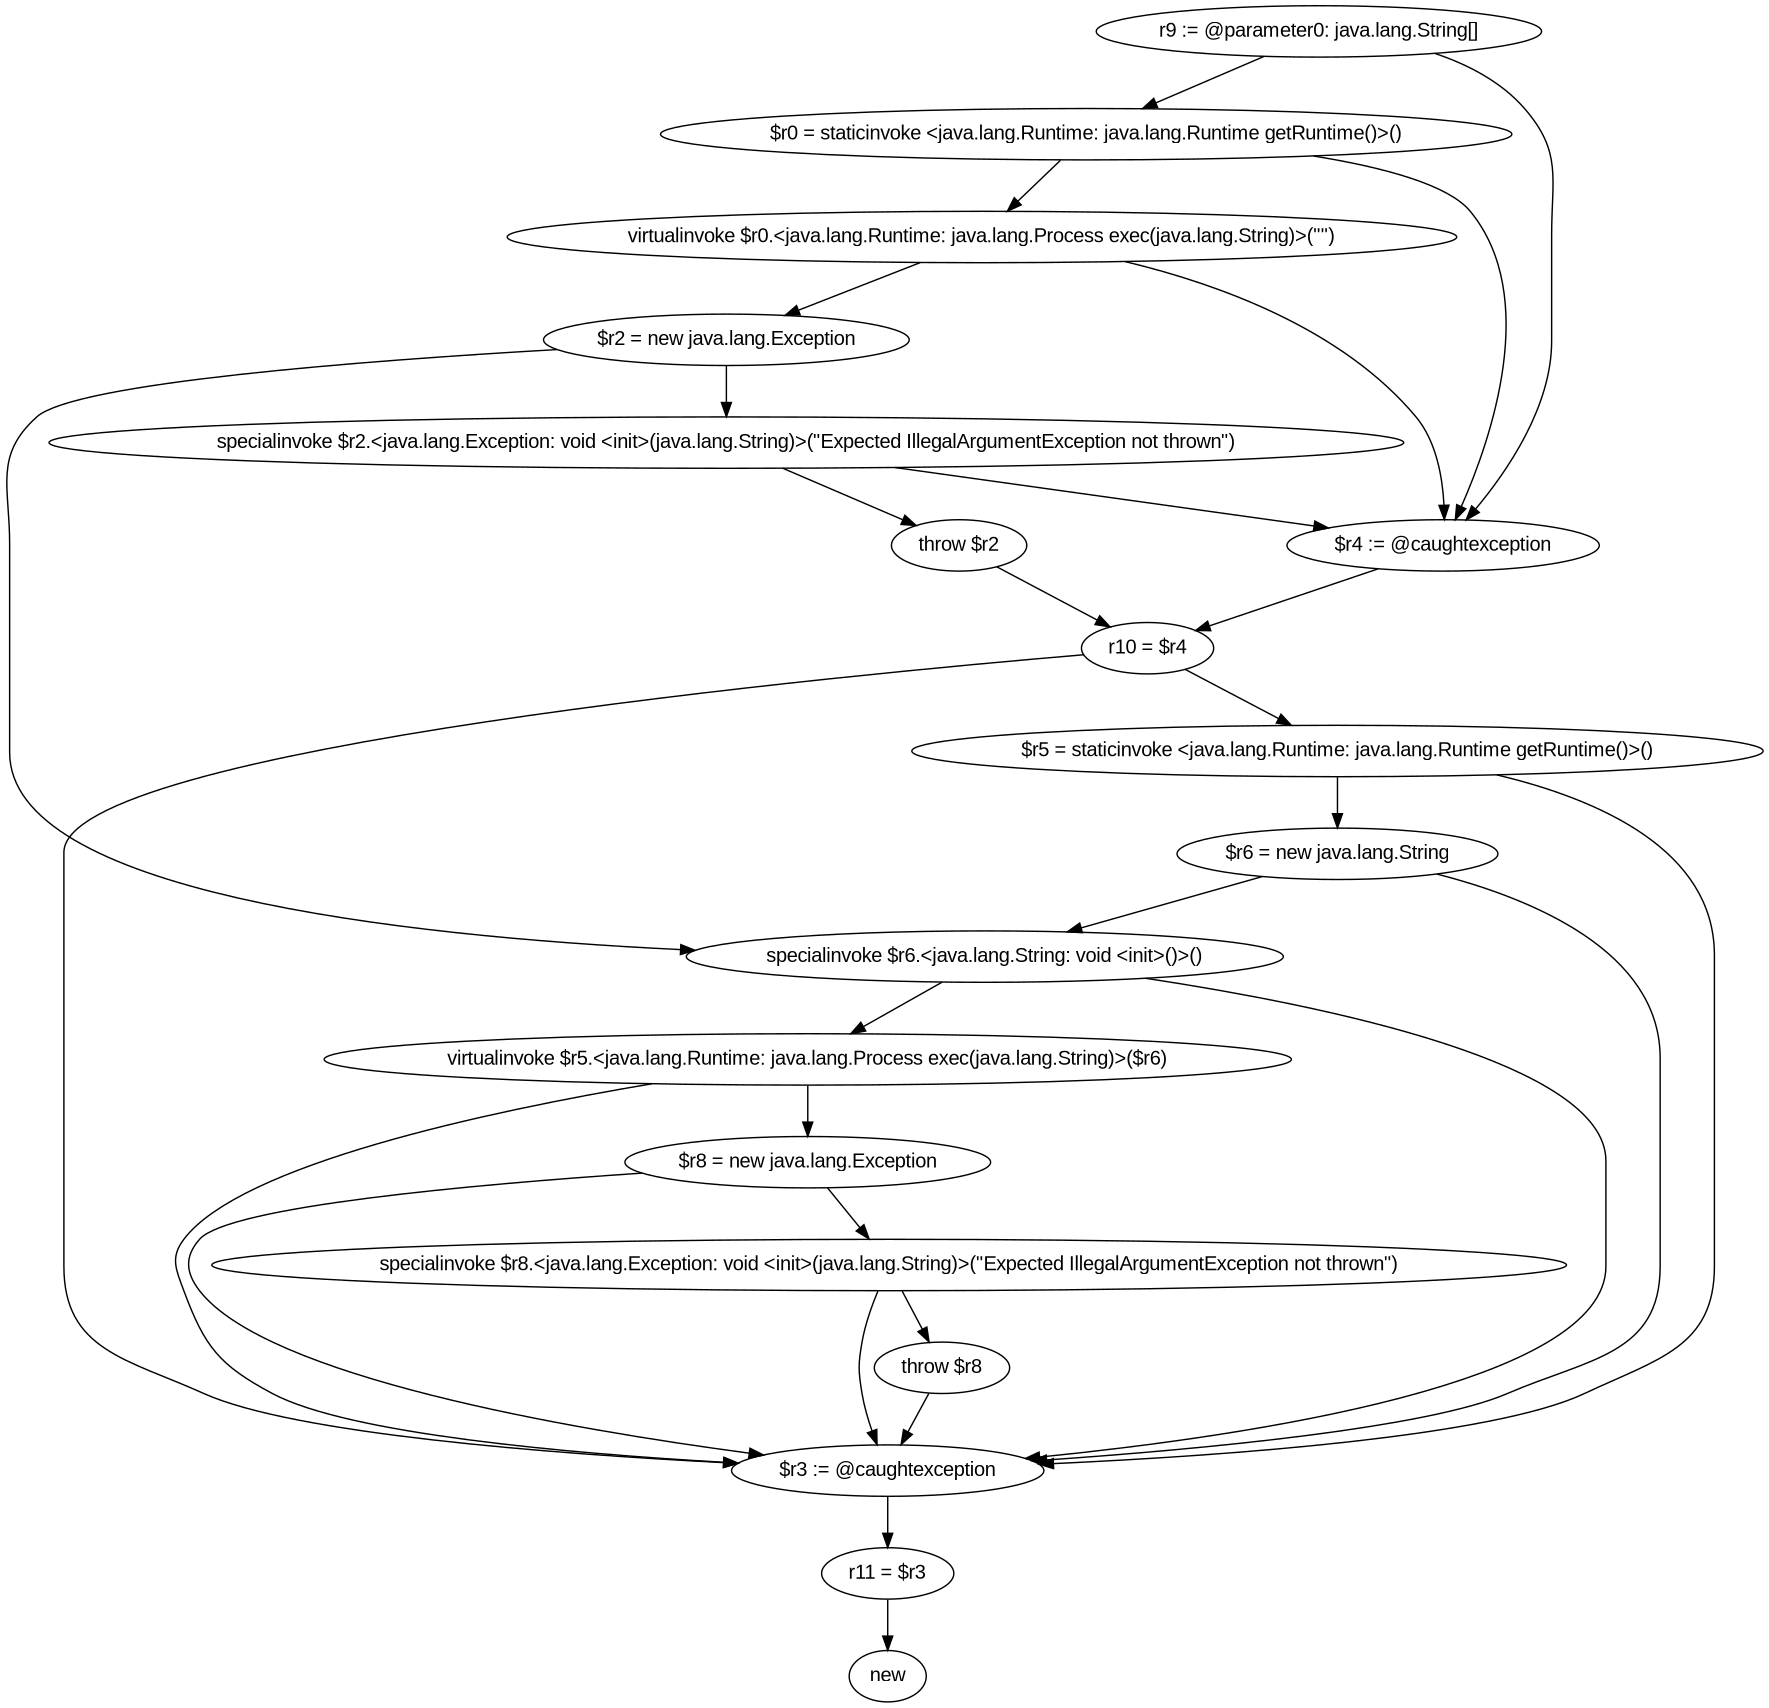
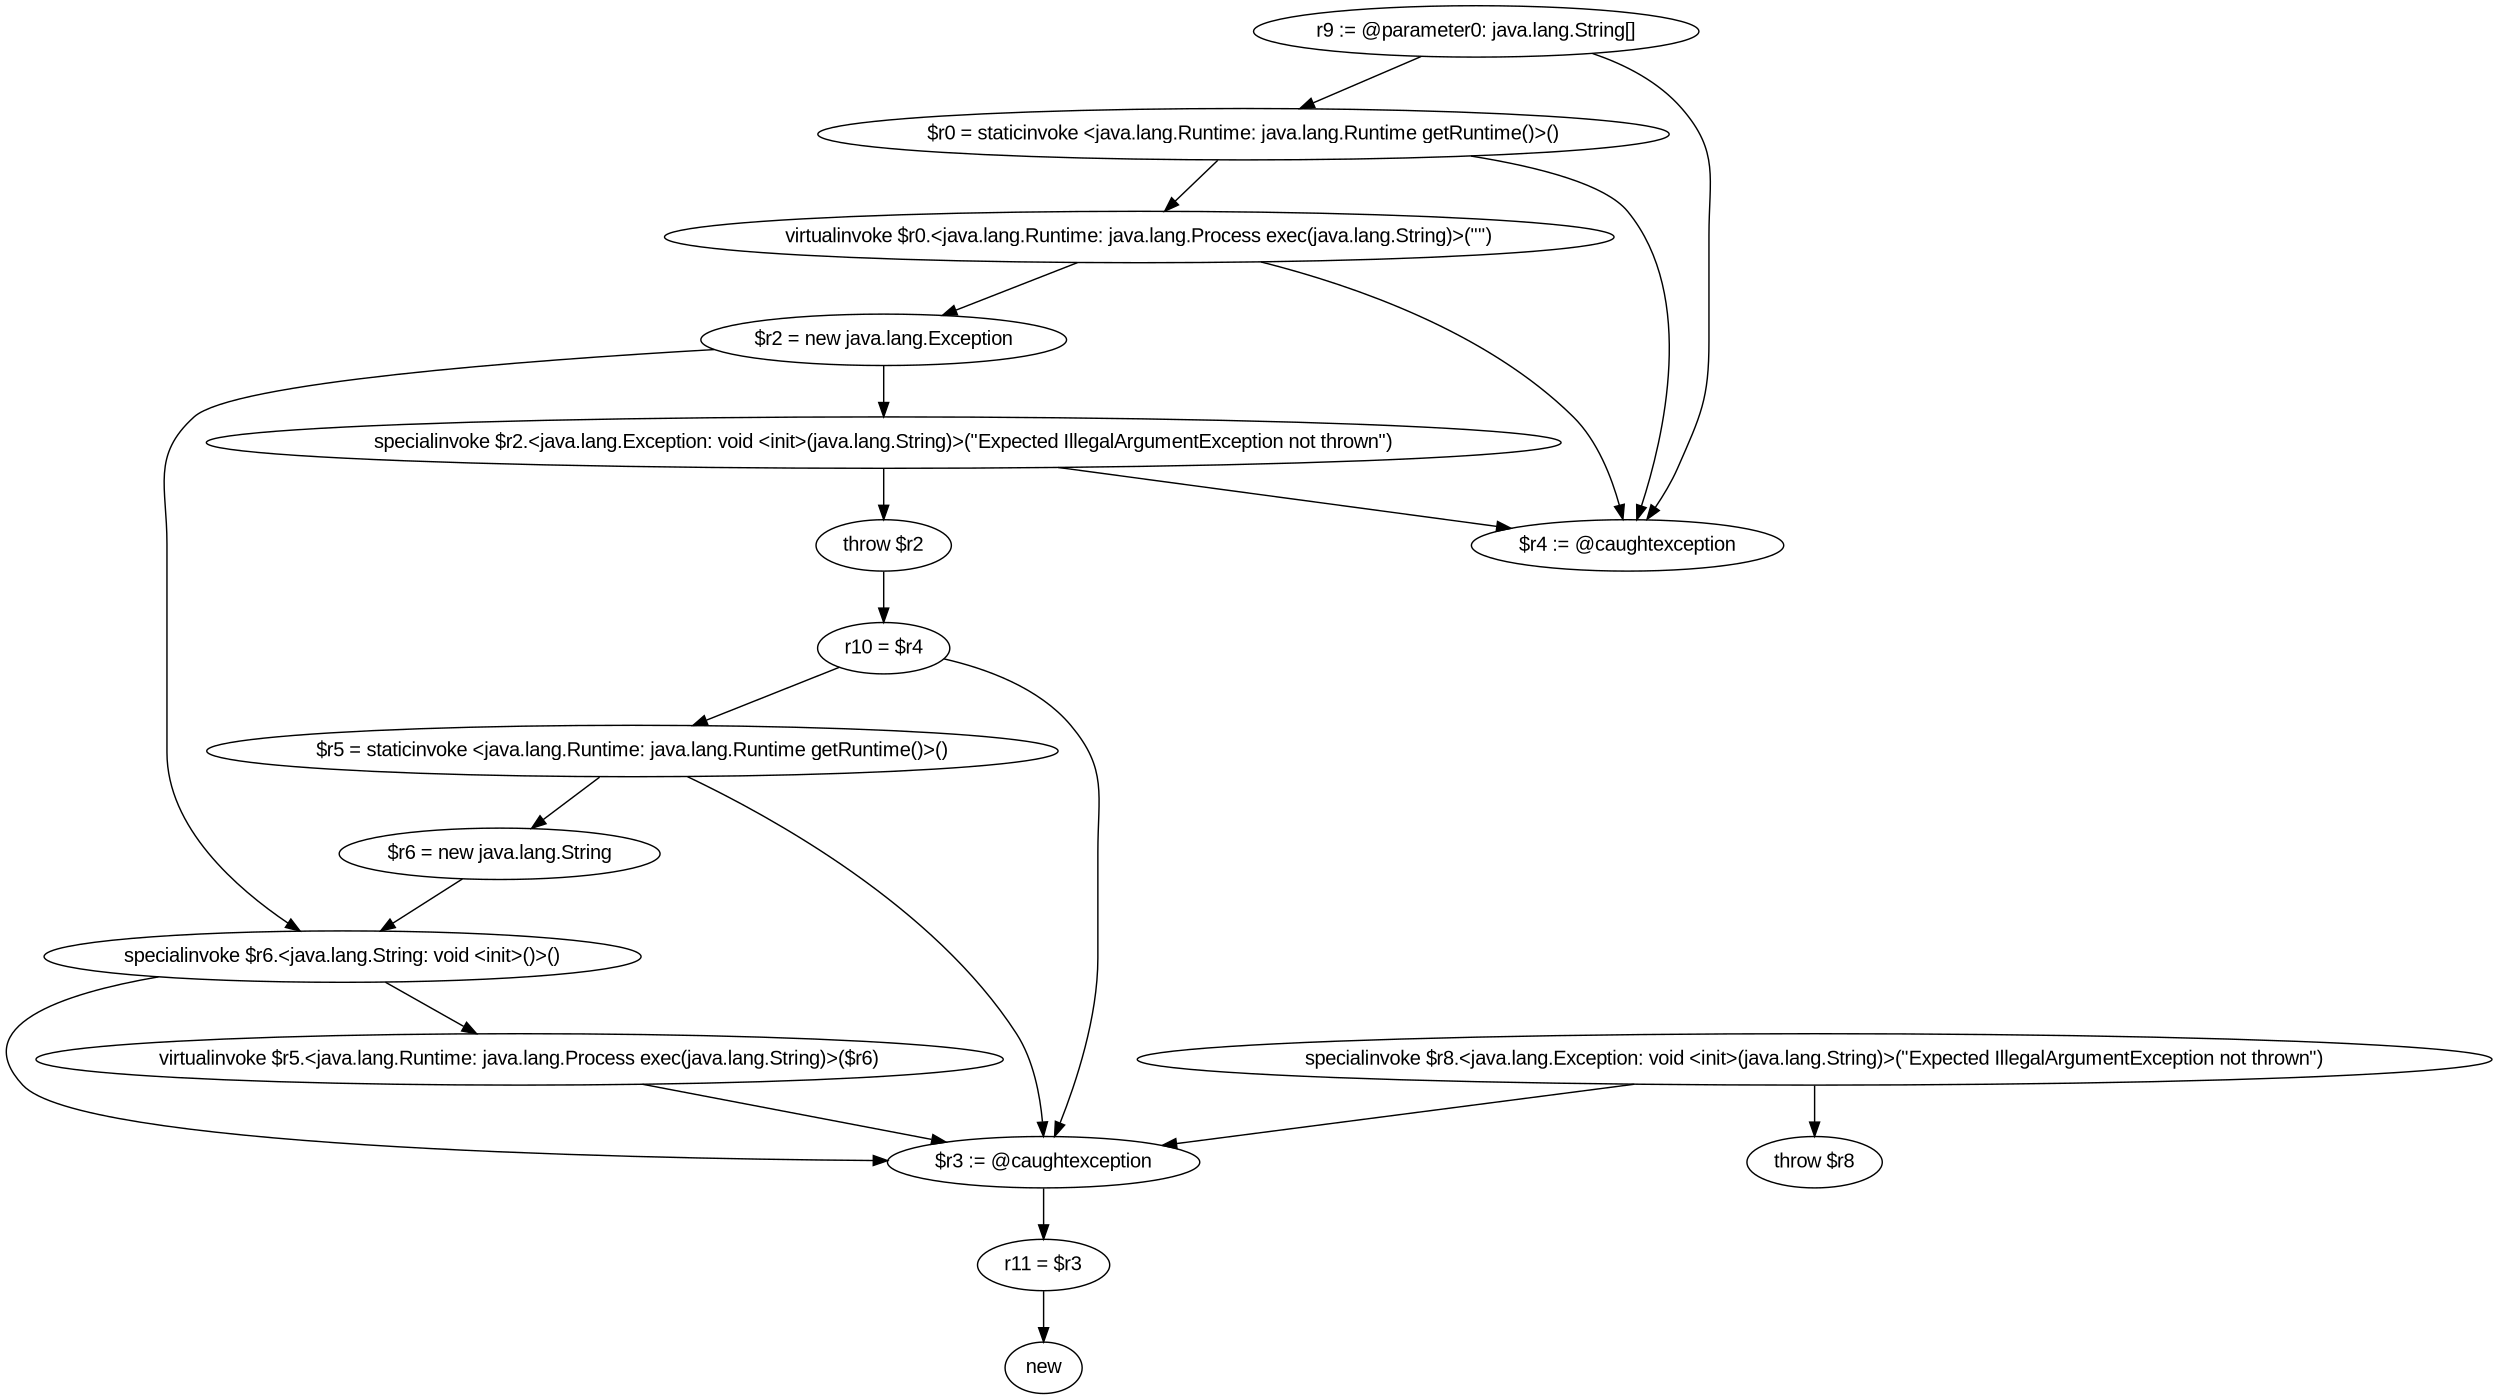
edge "$r4 := @caughtexception" -> "r10 = $r4": removed
node "$r8 = new java.lang.Exception": removed
edge "$r6 = new java.lang.String" -> "$r3 := @caughtexception": removed
edge "throw $r8" -> "$r3 := @caughtexception": removed
